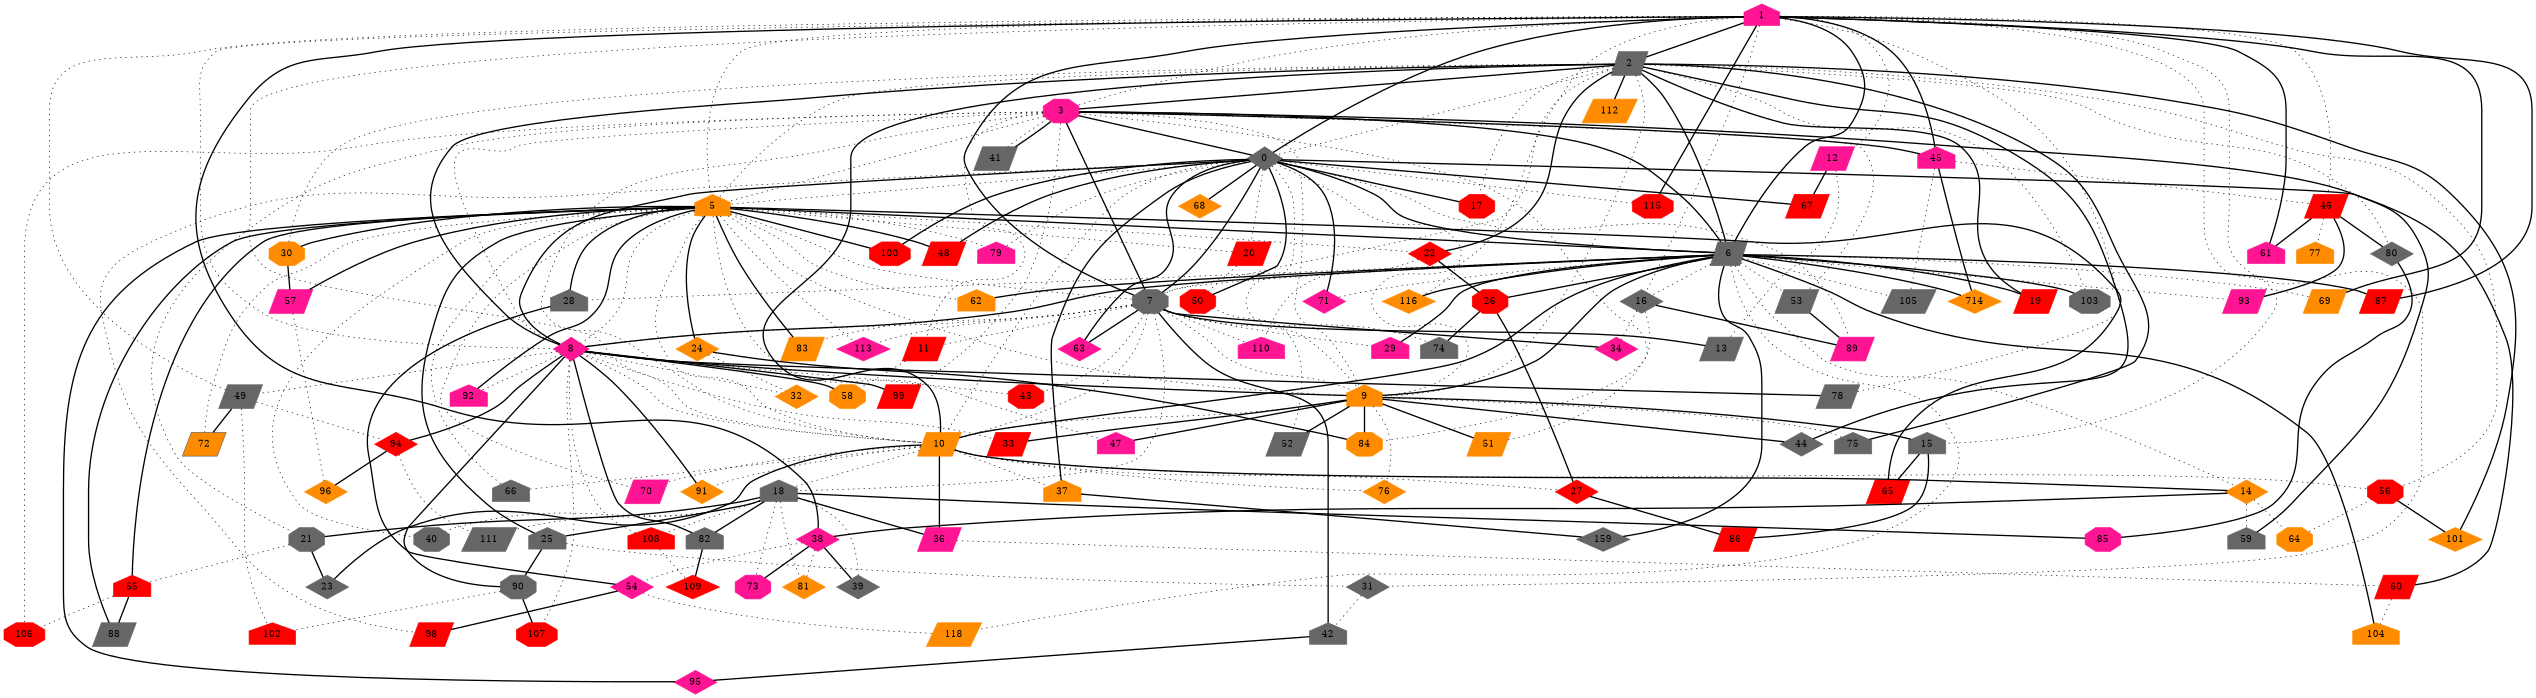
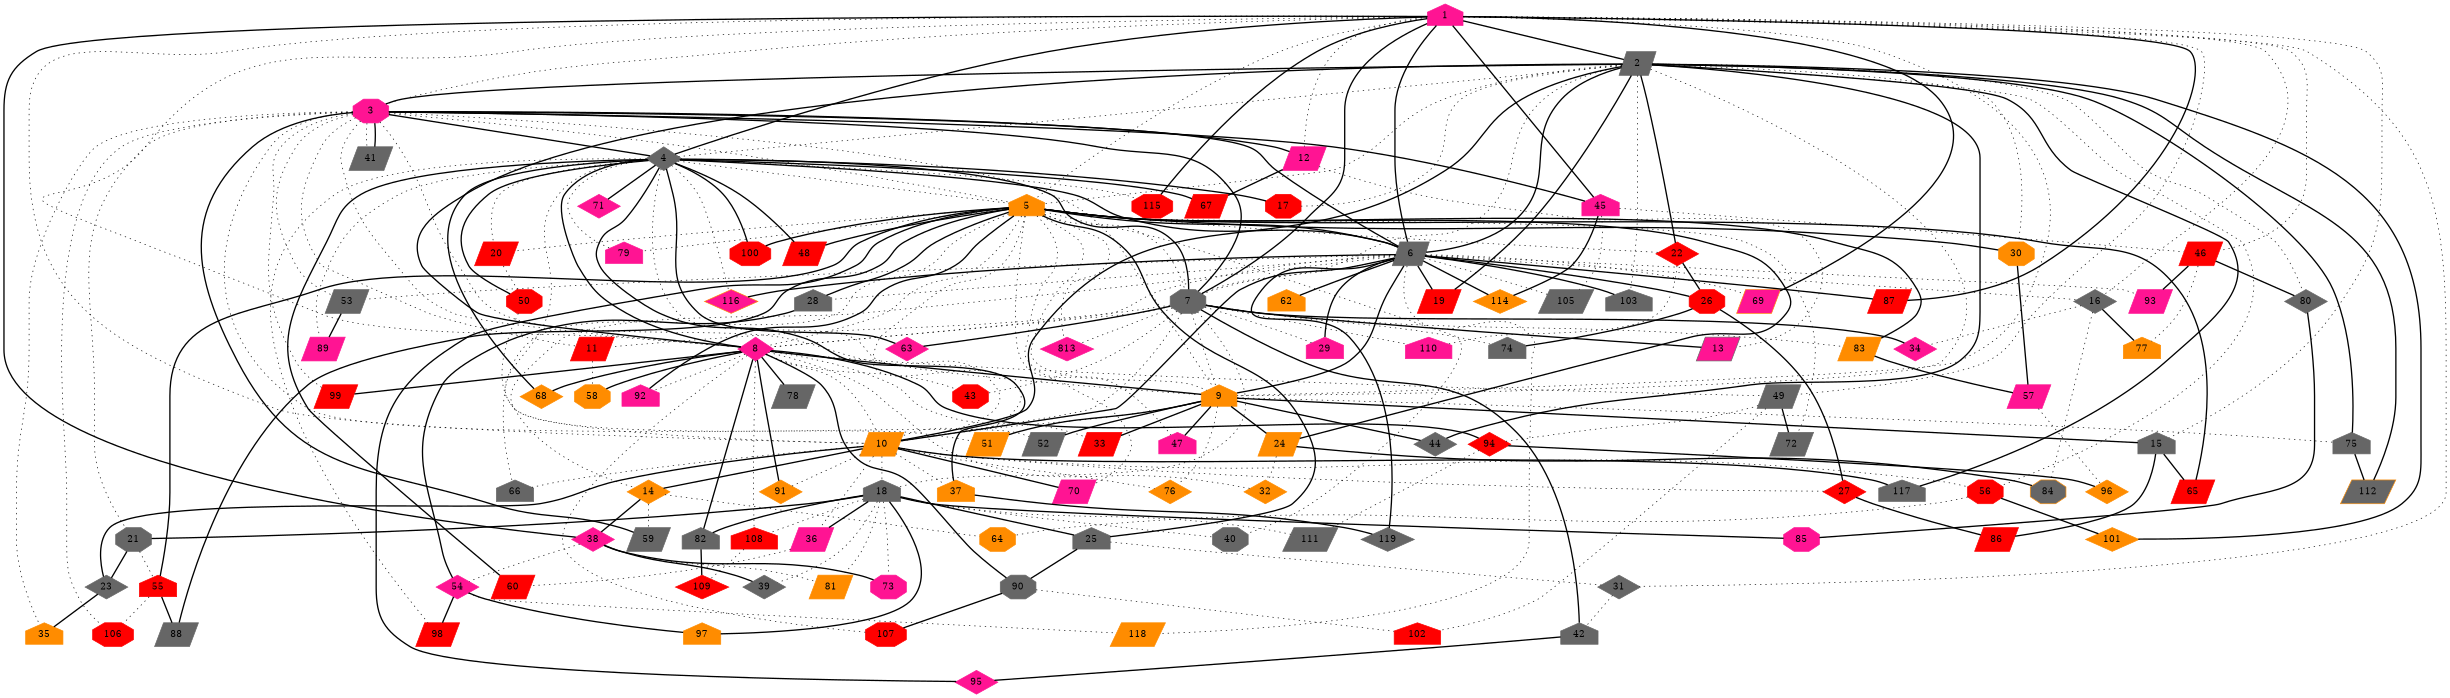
node "112": fillcolor darkorange -> gray40
edge "3" -- "12": added
node "0": label "0" -> "4"
edge "1" -- "78": removed
edge "5" -- "57": now "83" -- "57"
node "61": removed
edge "6" -- "71": removed
edge "5" -- "62": removed
node "116": fillcolor darkorange -> deeppink
node "714": label "714" -> "114"
node "103": shape octagon -> house
node "69": fillcolor darkorange -> deeppink
edge "6" -- "8": style bold -> dotted
edge "16" -- "89": now "16" -- "77"
node "24": shape diamond -> parallelogram
node "113": label "113" -> "813"
node "13": fillcolor gray40 -> deeppink
edge "8" -- "68": added
edge "9" -- "84": now "9" -- "24"
node "72": fillcolor darkorange -> gray40
node "84": fillcolor darkorange -> gray40
edge "10" -- "70": style dotted -> bold
edge "75" -- "112": added
edge "10" -- "36": style bold -> dotted
node "117": added
node "159": label "159" -> "119"
node "59": shape house -> parallelogram
node "81": shape diamond -> parallelogram
node "35": added
node "97": added
node "104": removed
